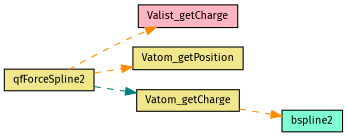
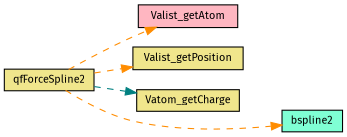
node "Valist_getCharge": label "Valist_getCharge" -> "Valist_getAtom"
node "Vatom_getPosition": label "Vatom_getPosition" -> "Valist_getPosition"
edge "Vatom_getCharge" -> "bspline2": now "qfForceSpline2" -> "bspline2"
